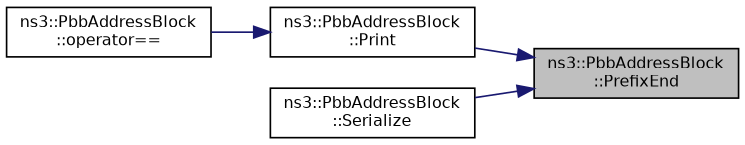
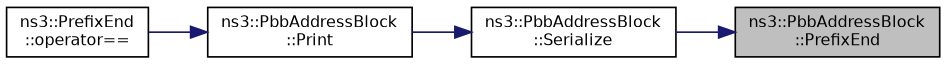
node "ns3::PbbAddressBlock ::operator==": label "ns3::PbbAddressBlock ::operator==" -> "ns3::PrefixEnd ::operator=="
edge "ns3::PbbAddressBlock ::Print" -> "ns3::PbbAddressBlock ::PrefixEnd": now "ns3::PbbAddressBlock ::Print" -> "ns3::PbbAddressBlock ::Serialize"
